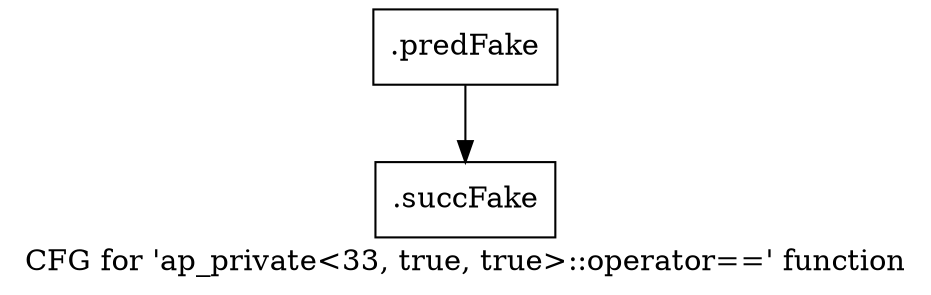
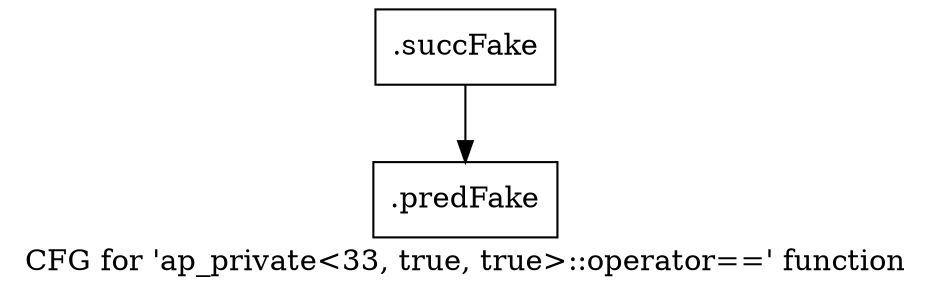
edge ".predFake" -> ".succFake": reversed
